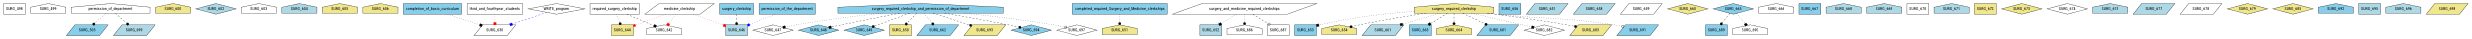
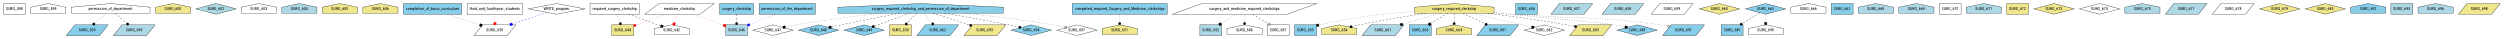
node "SURG_688": added
